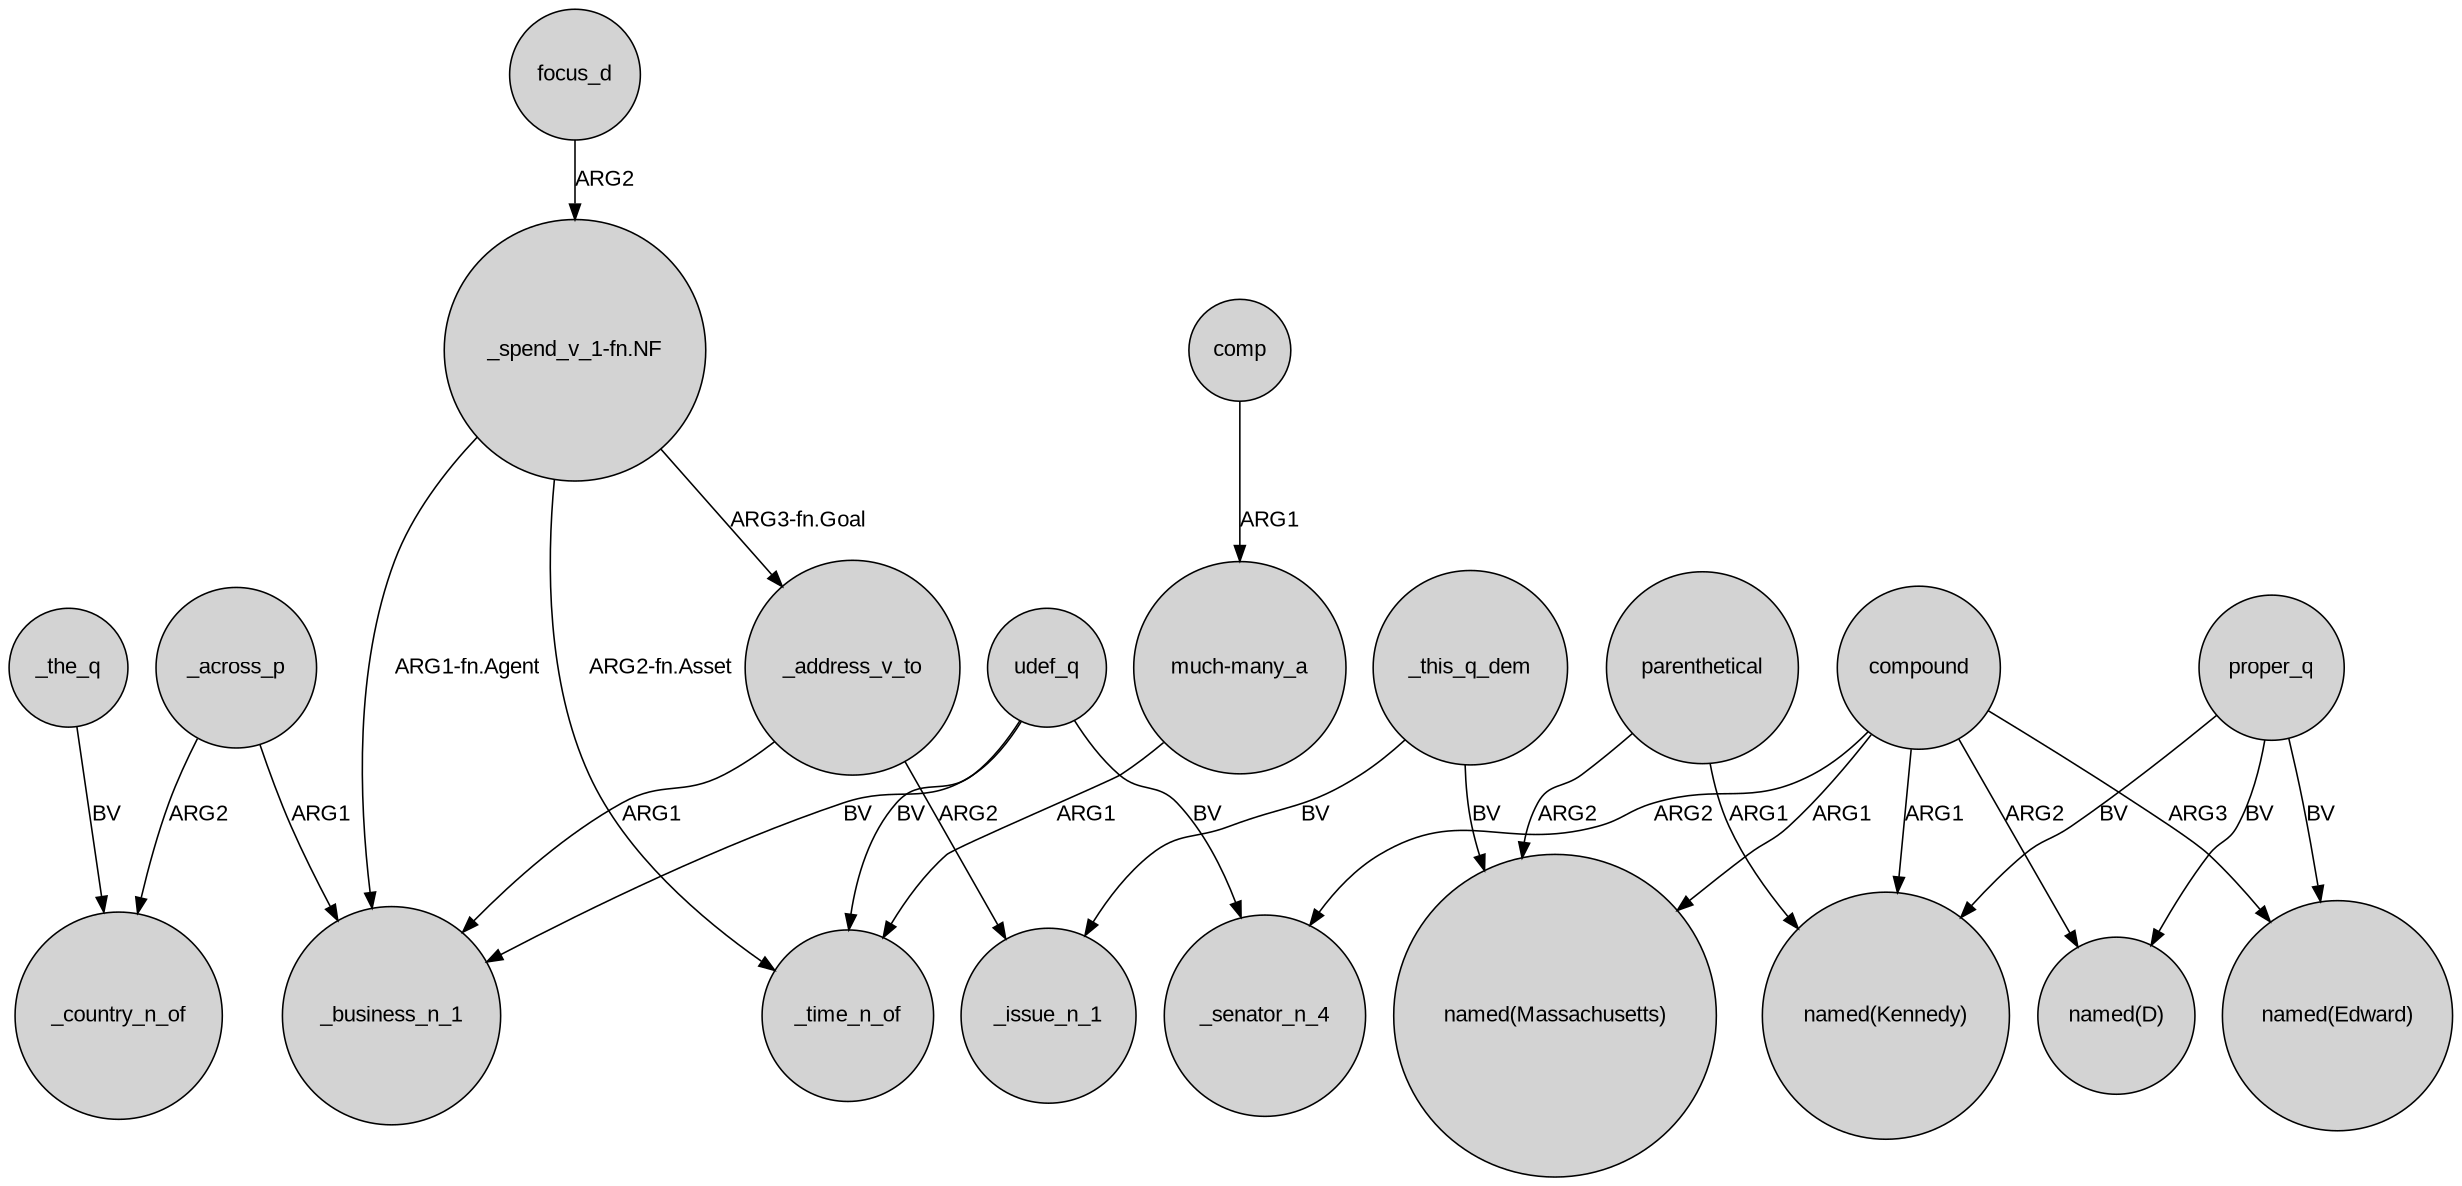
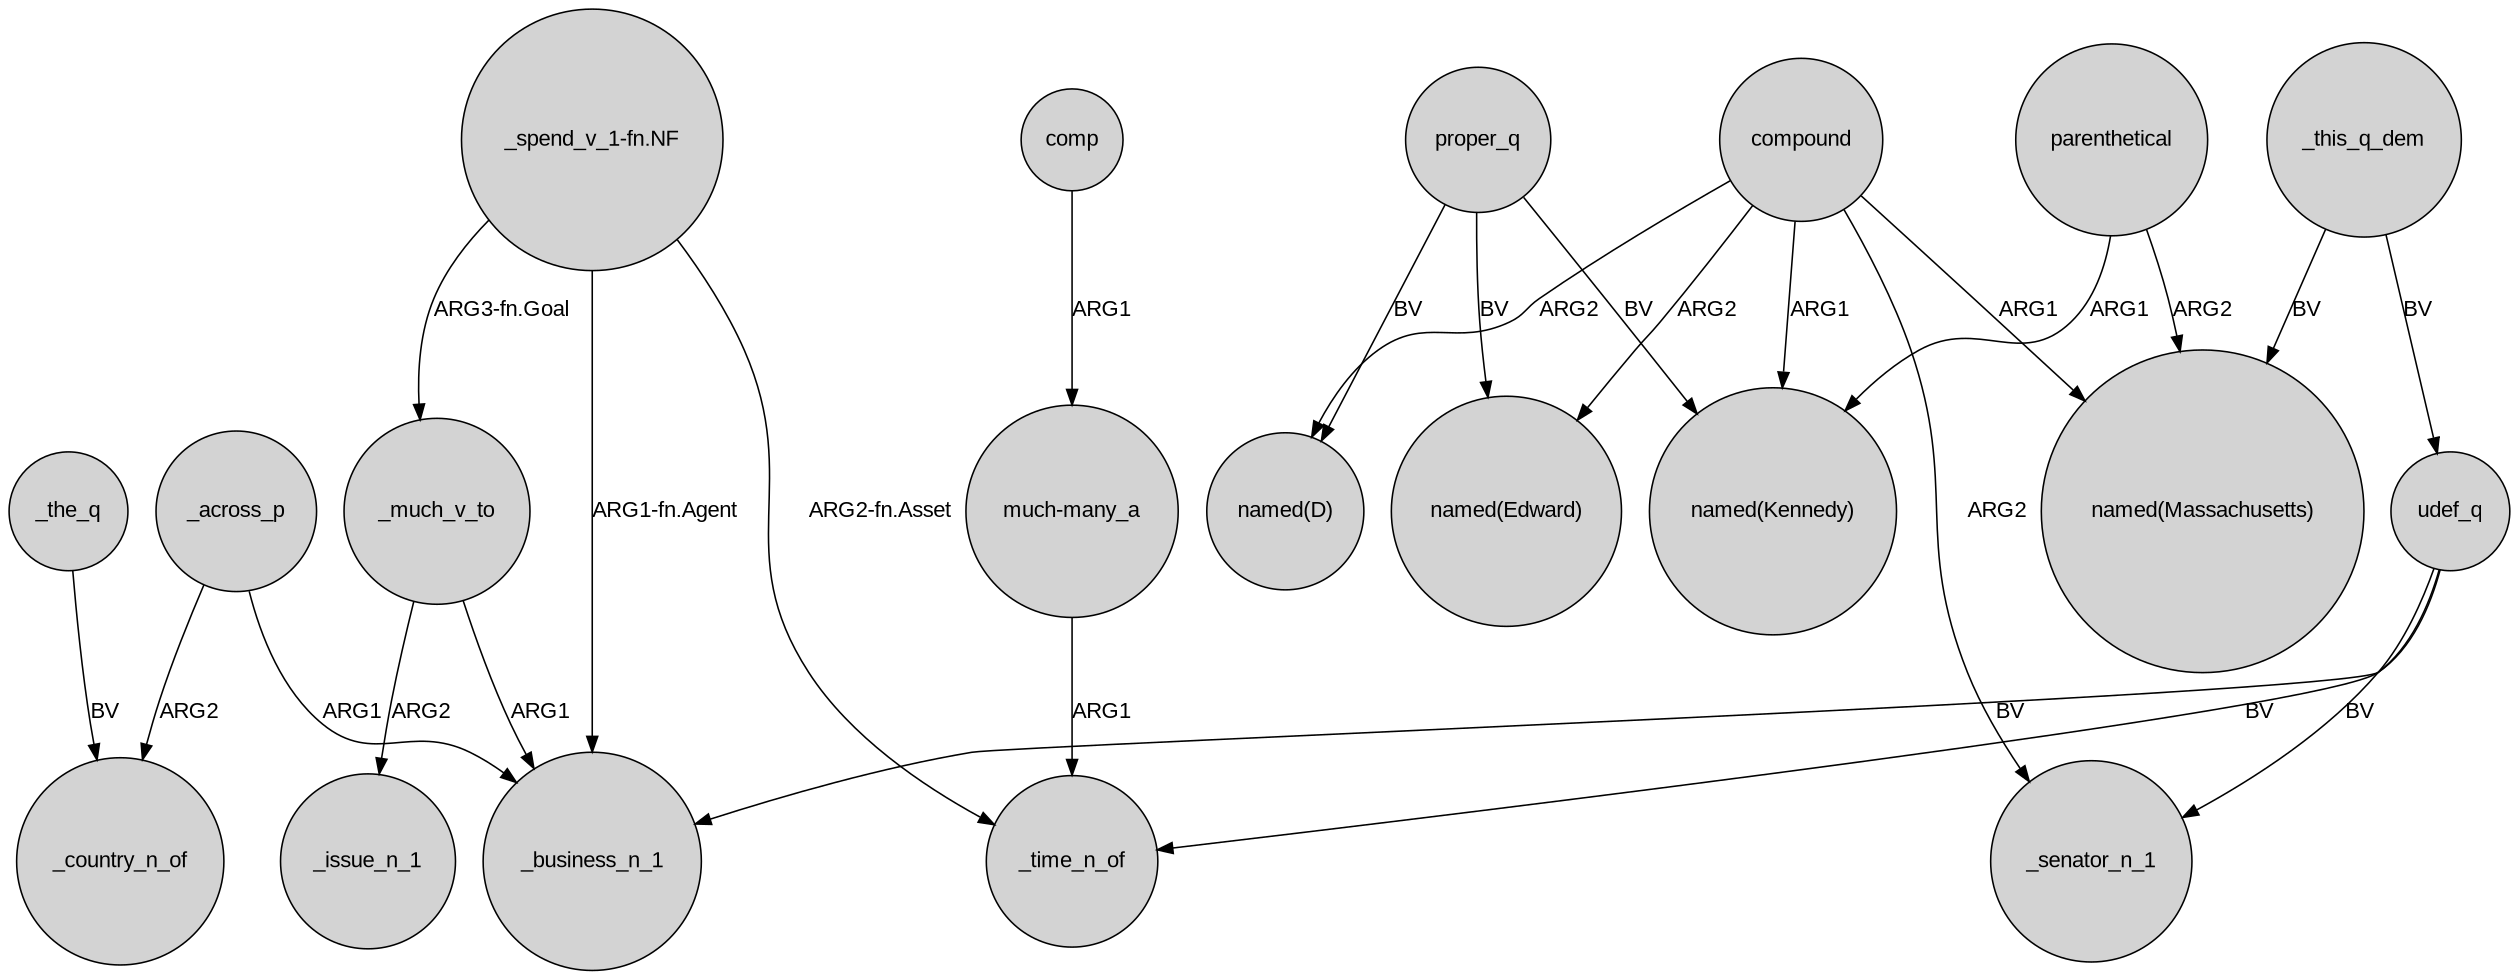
node "focus_d": removed
node "_address_v_to": label "_address_v_to" -> "_much_v_to"
edge "compound" -> "named(Edward)": label "ARG3" -> "ARG2"
edge "_this_q_dem" -> "_issue_n_1": now "_this_q_dem" -> "udef_q"
node "_senator_n_4": label "_senator_n_4" -> "_senator_n_1"
